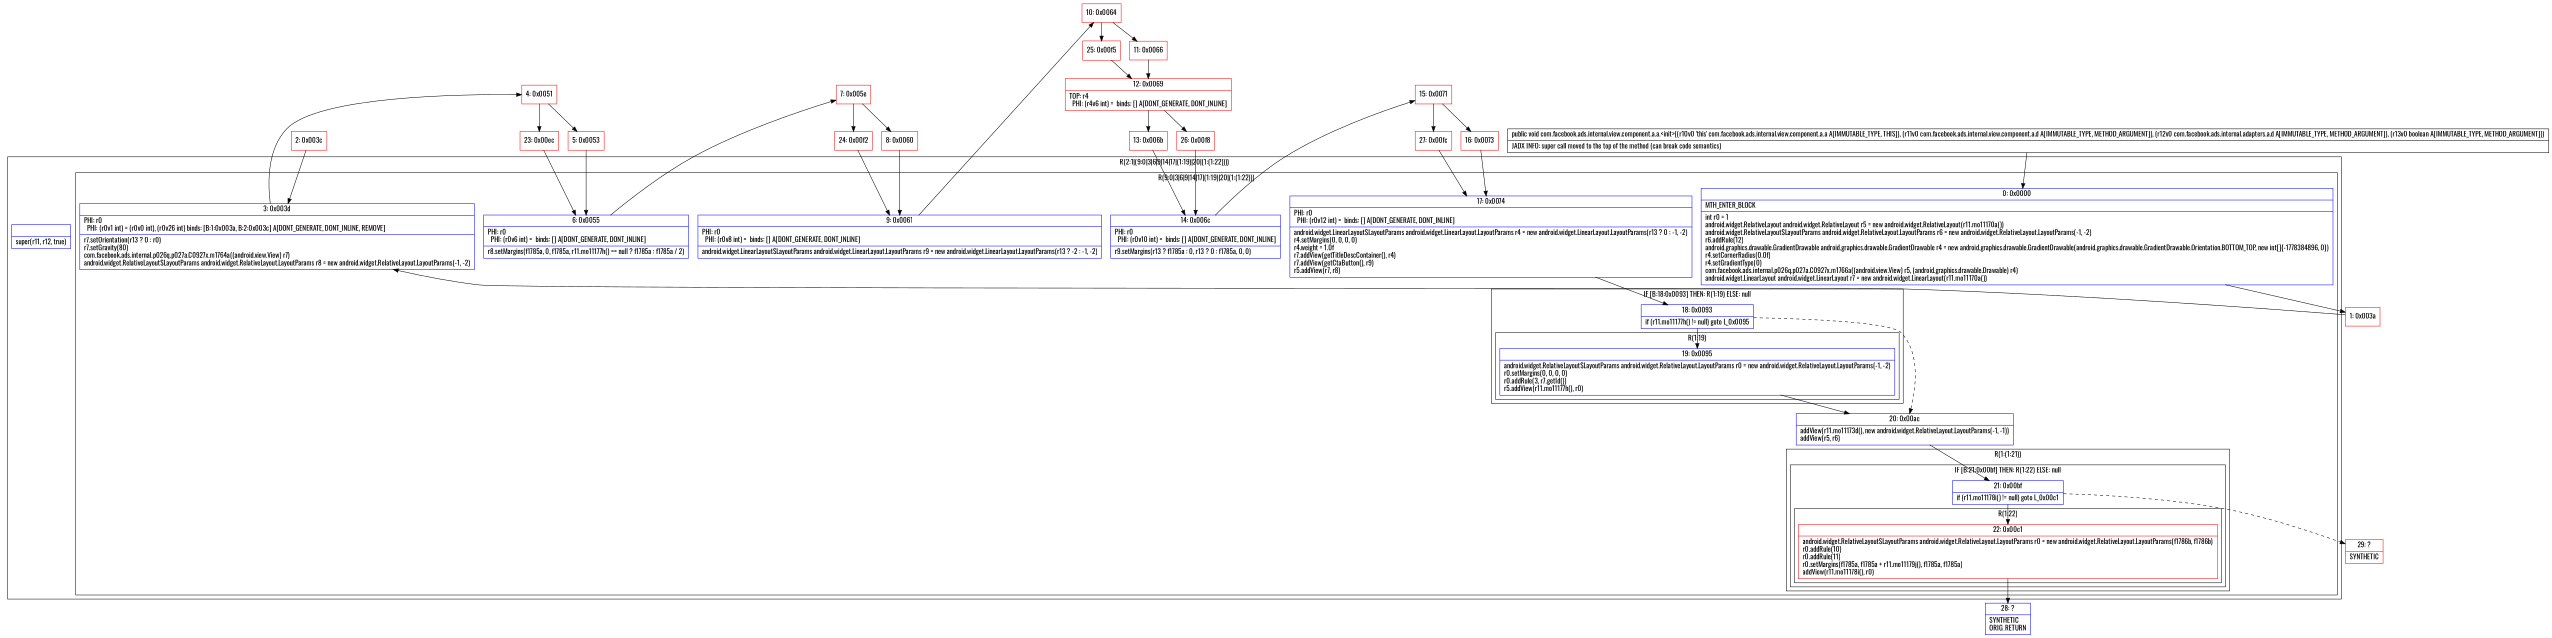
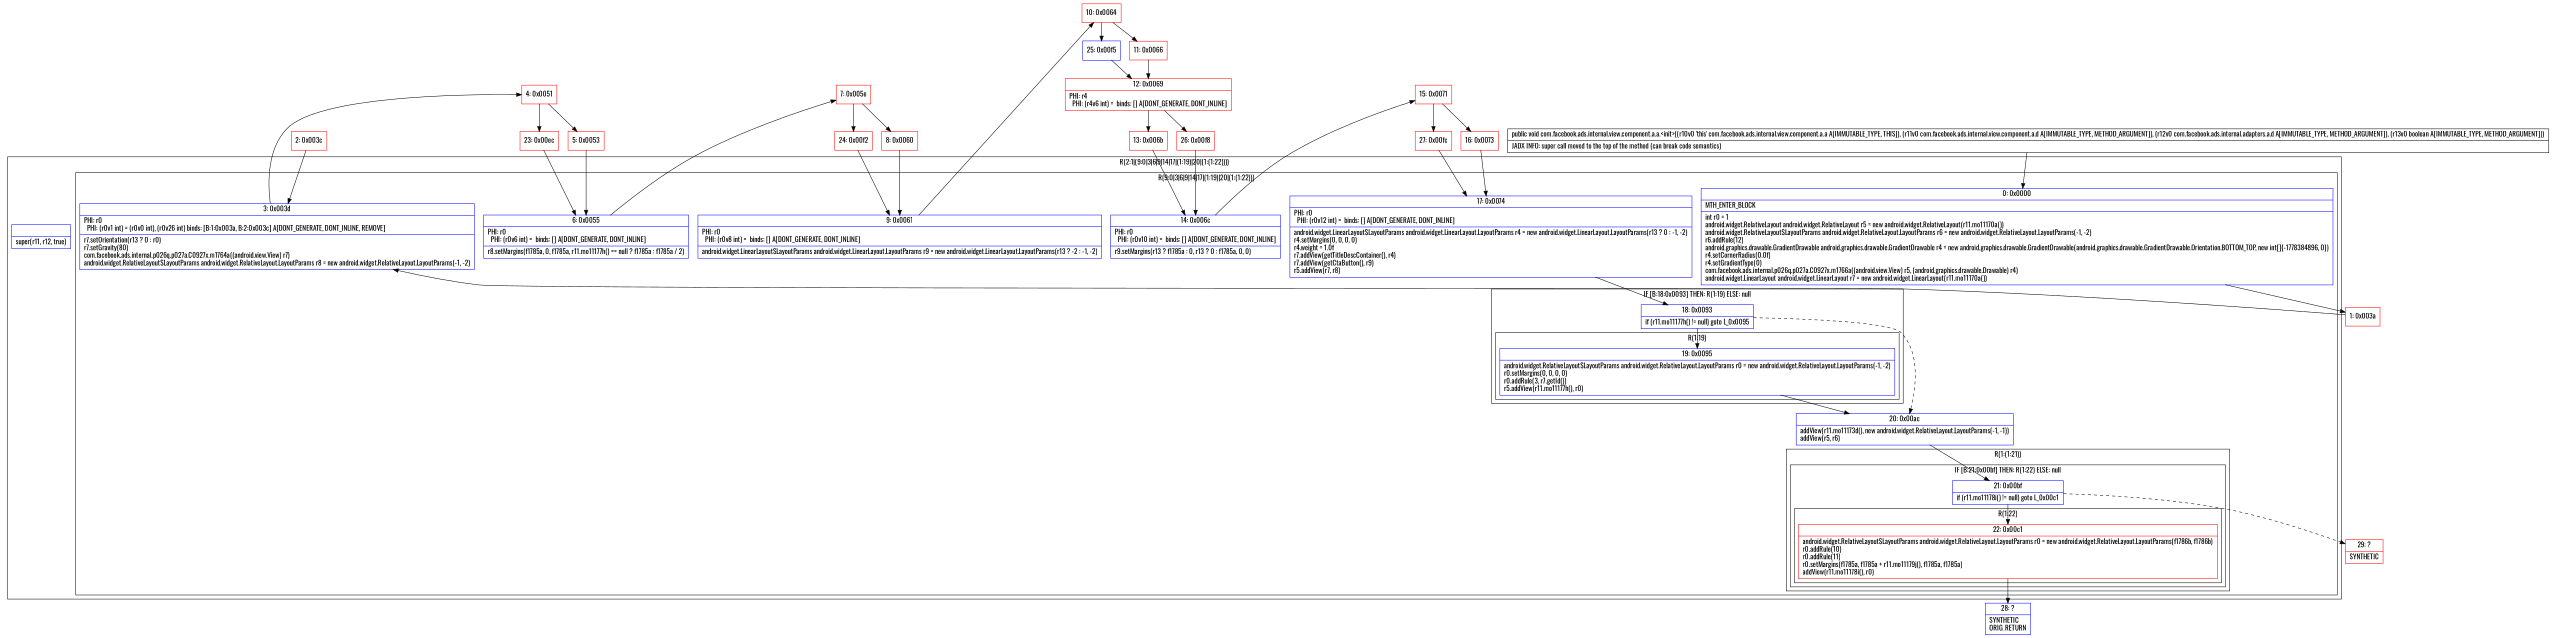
node "25: 0x00f5": color red -> blue
node "12: 0x0069": text "TOP: r4" -> "PHI: r4"
